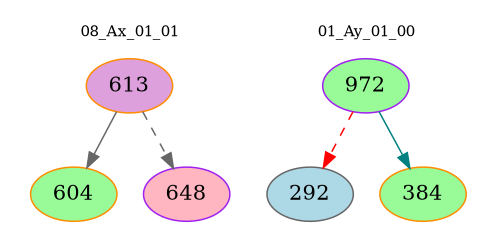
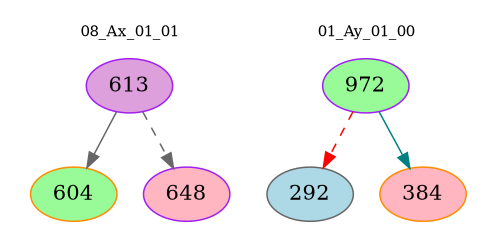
node "613": color darkorange -> purple
node "384": fillcolor palegreen -> lightpink
